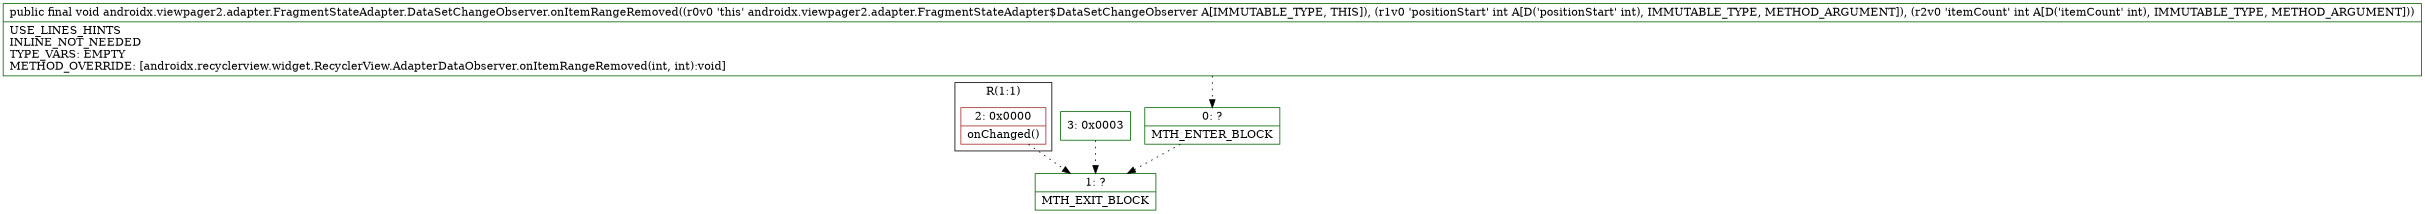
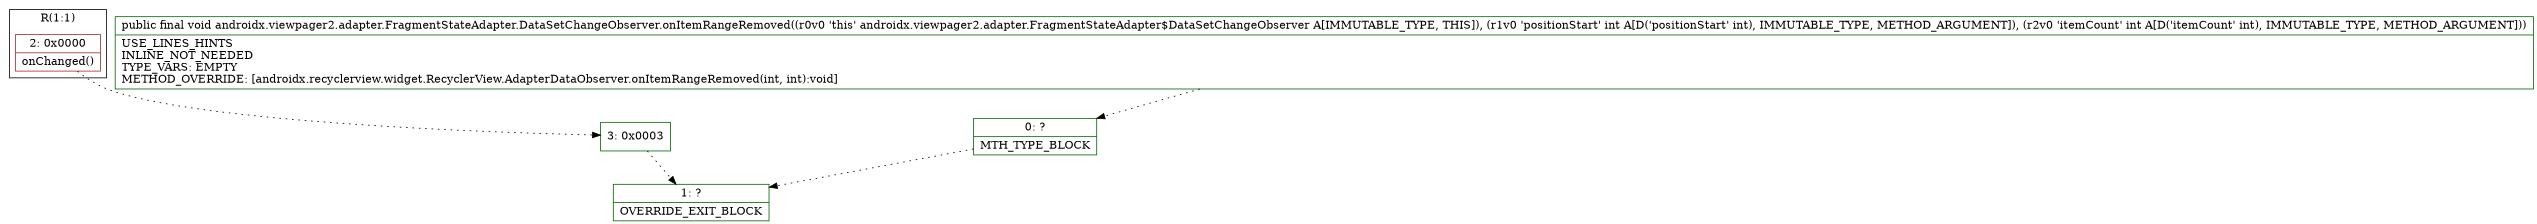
node "0: ?": text "MTH_ENTER_BLOCK" -> "MTH_TYPE_BLOCK"
edge "2: 0x0000" -> "1: ?": now "2: 0x0000" -> "3: 0x0003"
node "1: ?": text "MTH_EXIT_BLOCK" -> "OVERRIDE_EXIT_BLOCK"
